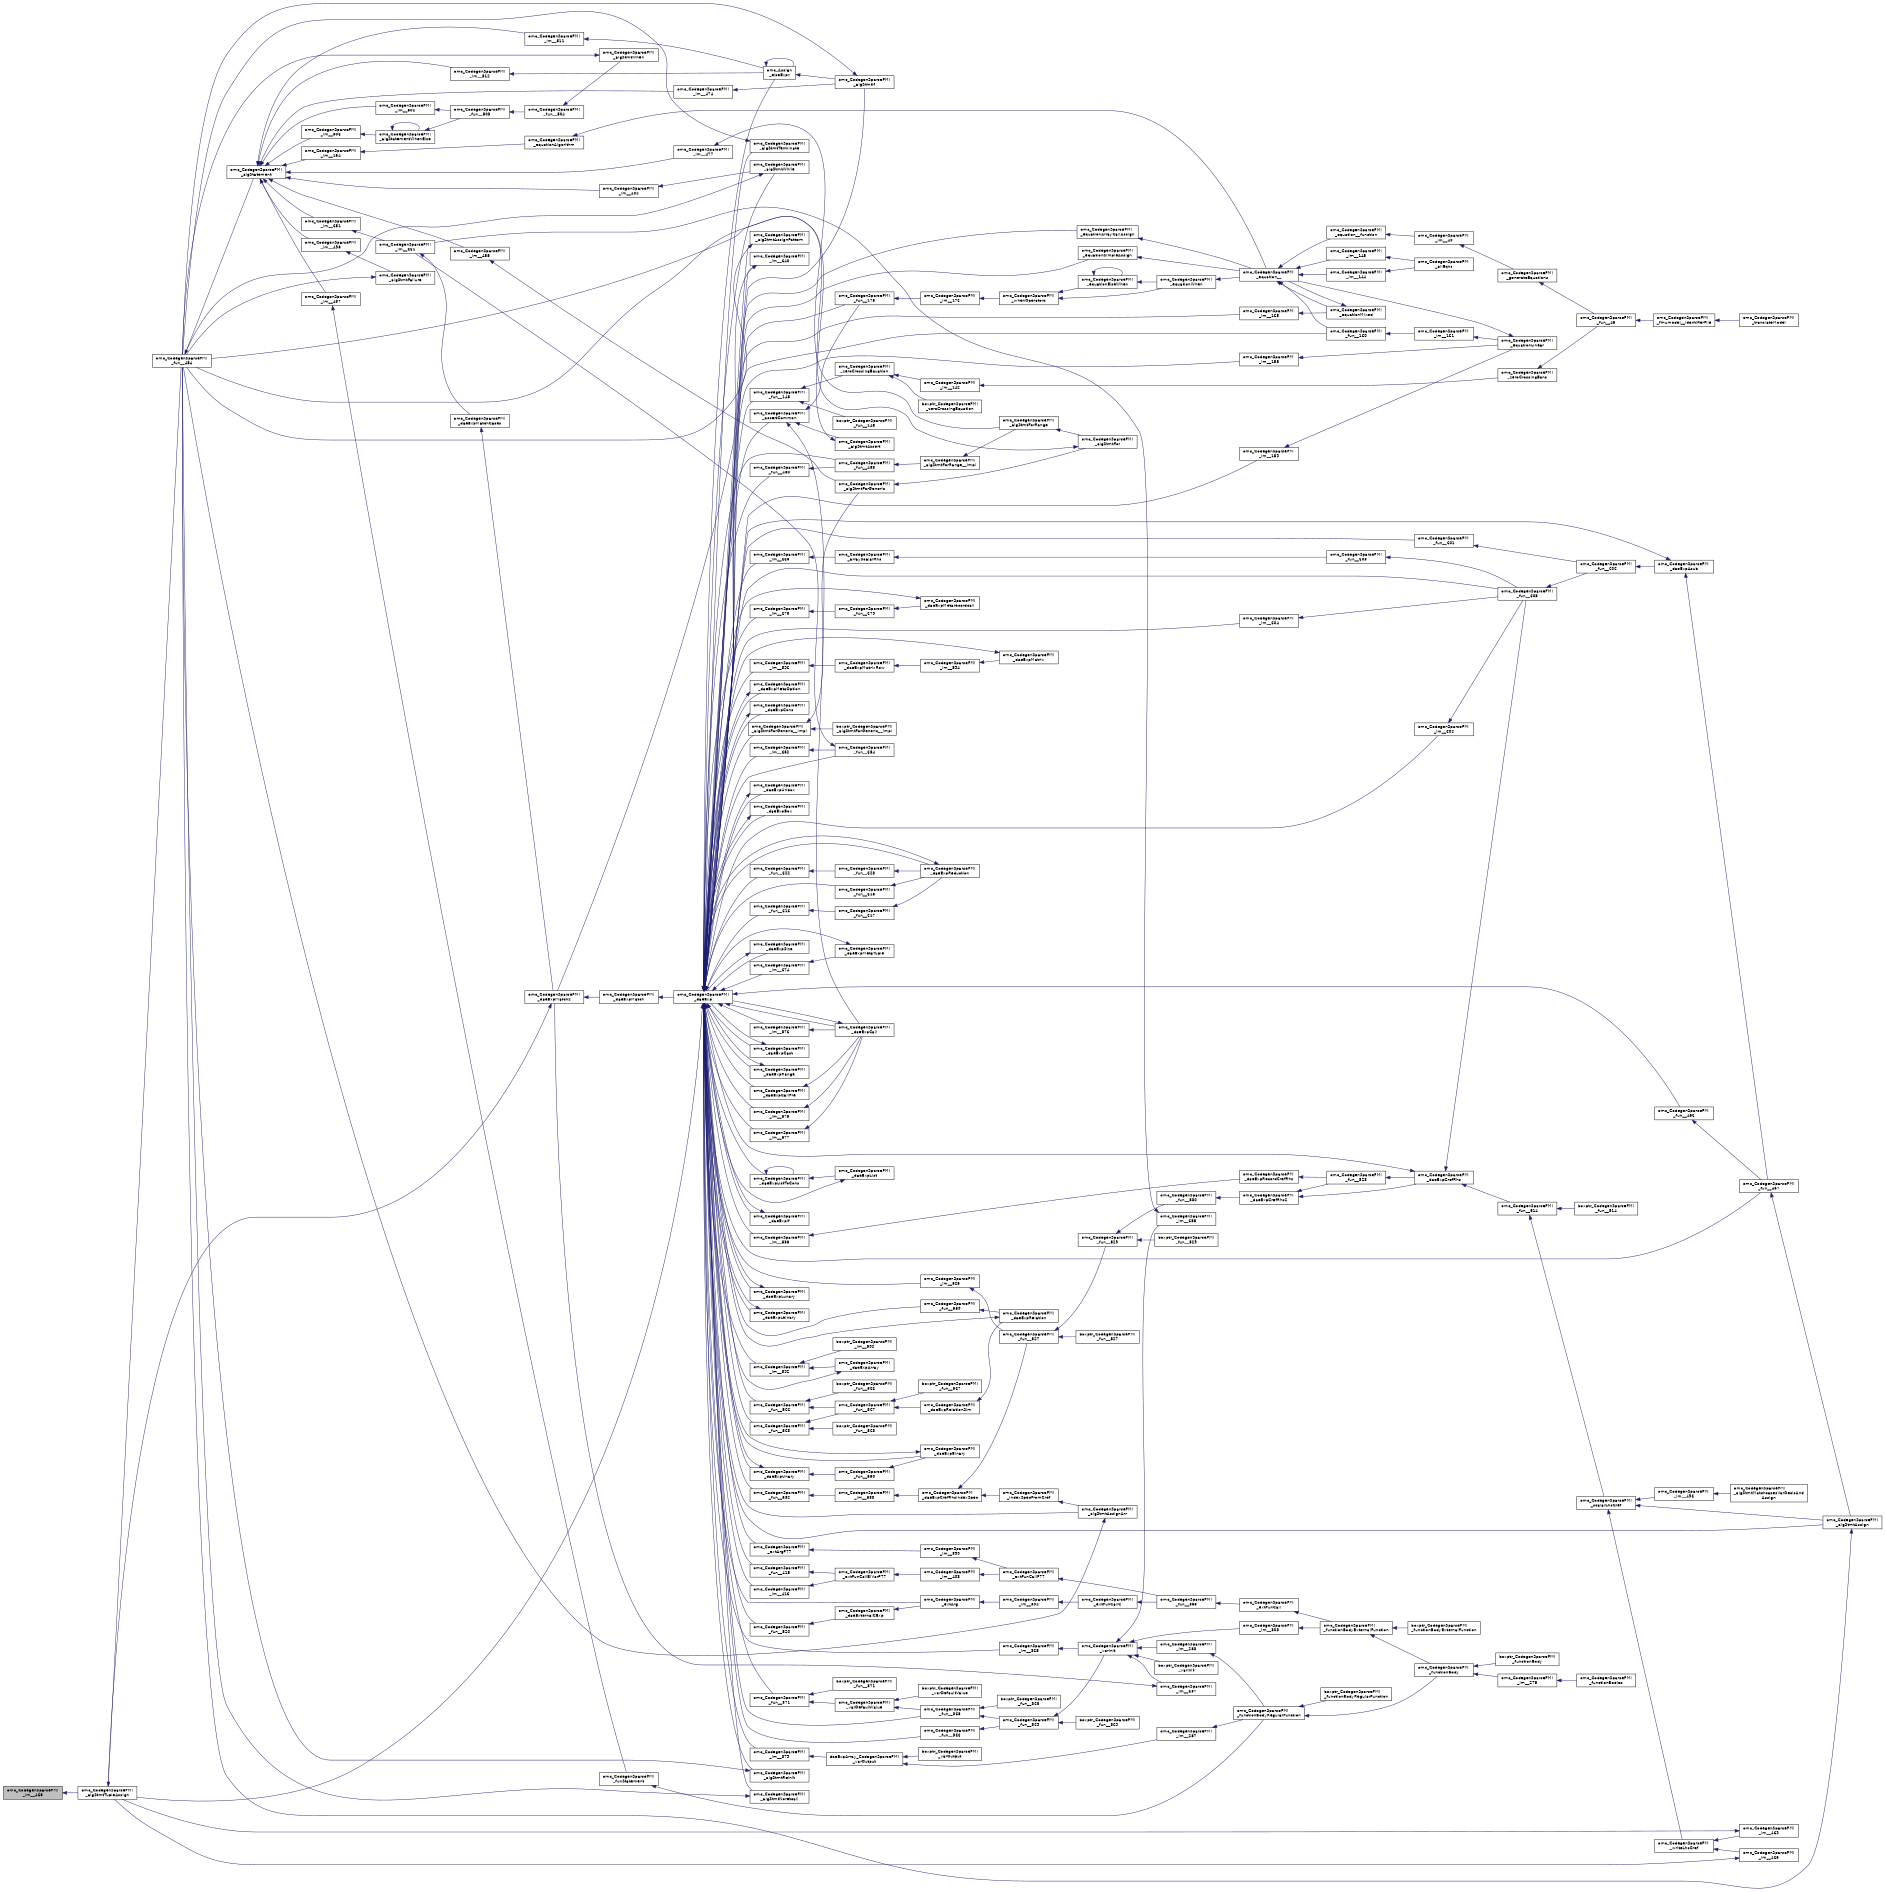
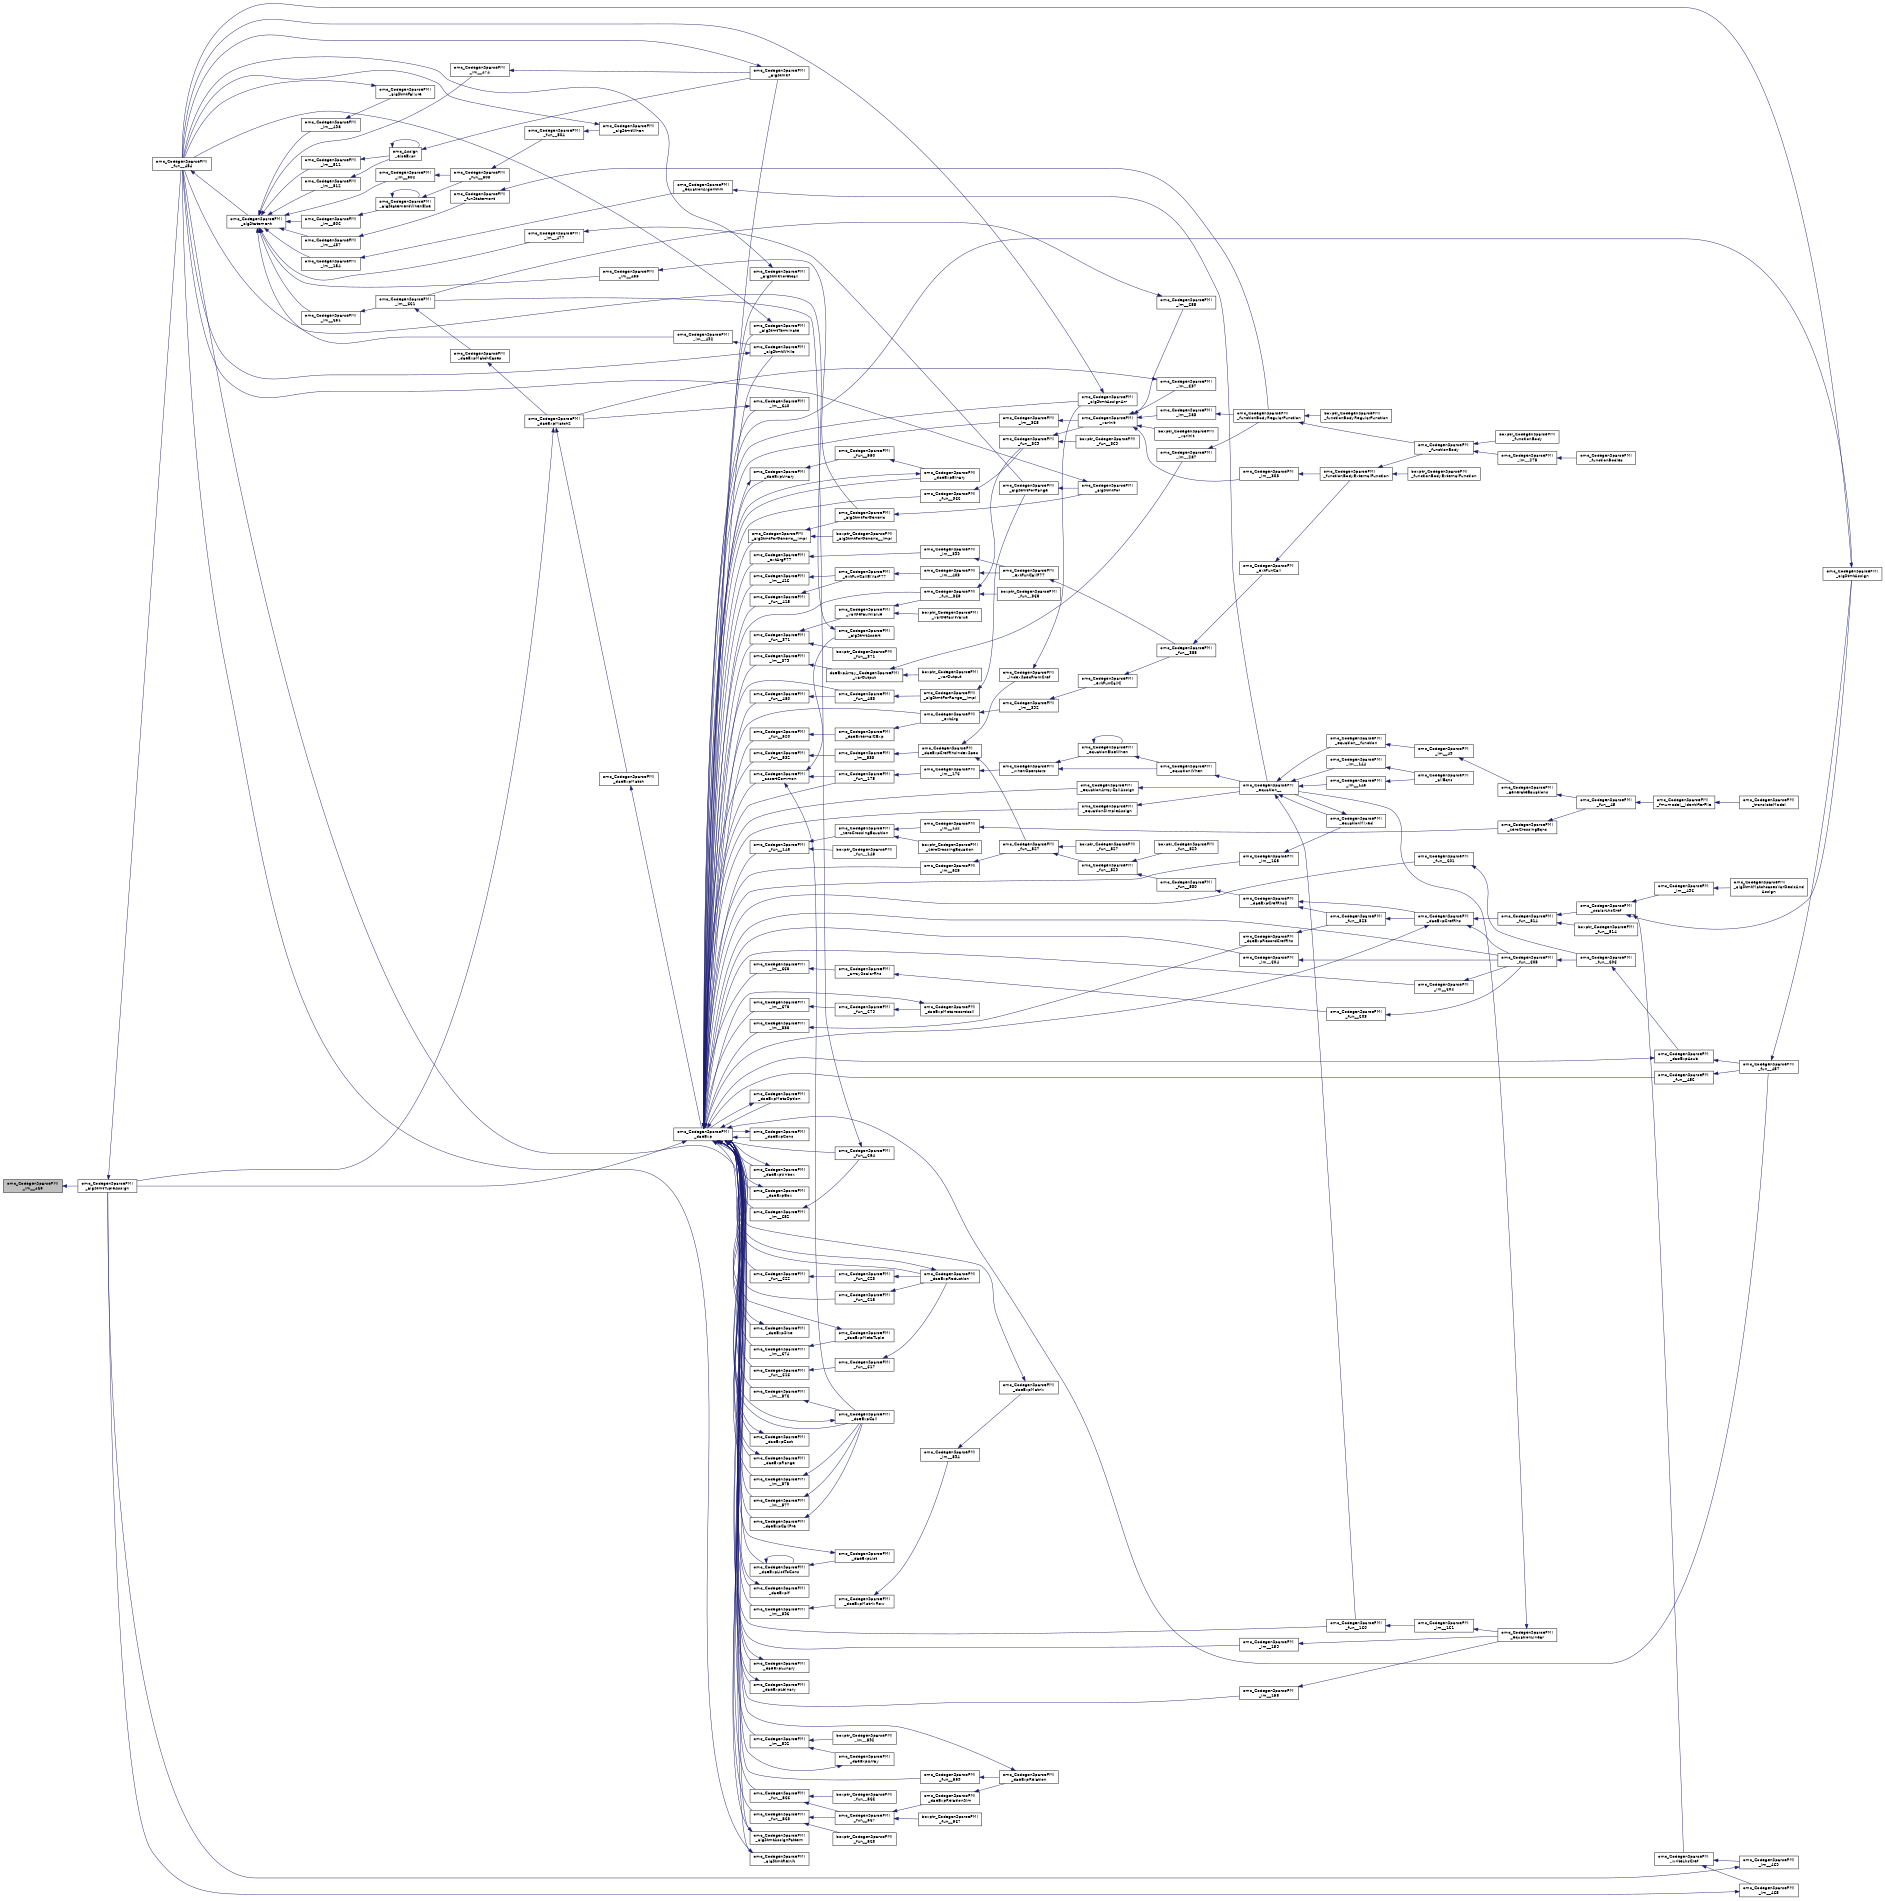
edge "omc_Assign _elseExpr" -> "omc_CodegenSparseFMI _daeExp": removed
